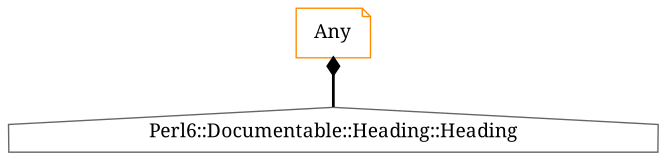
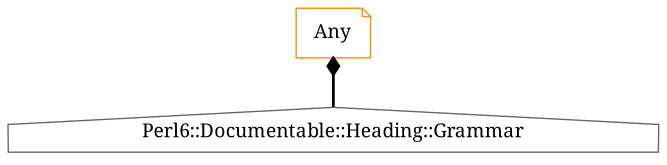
node "Perl6::Documentable::Heading::Heading": label "Perl6::Documentable::Heading::Heading" -> "Perl6::Documentable::Heading::Grammar"
